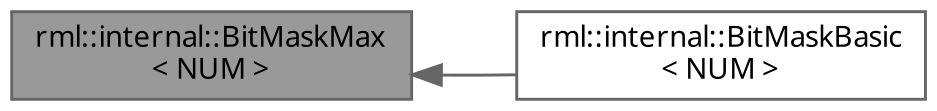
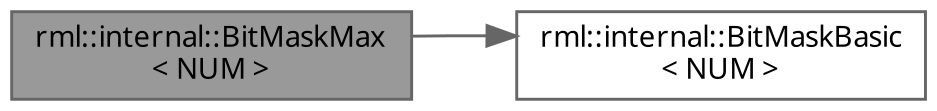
edge "rml::internal::BitMaskBasic < NUM >" -> "rml::internal::BitMaskMax < NUM >": reversed
